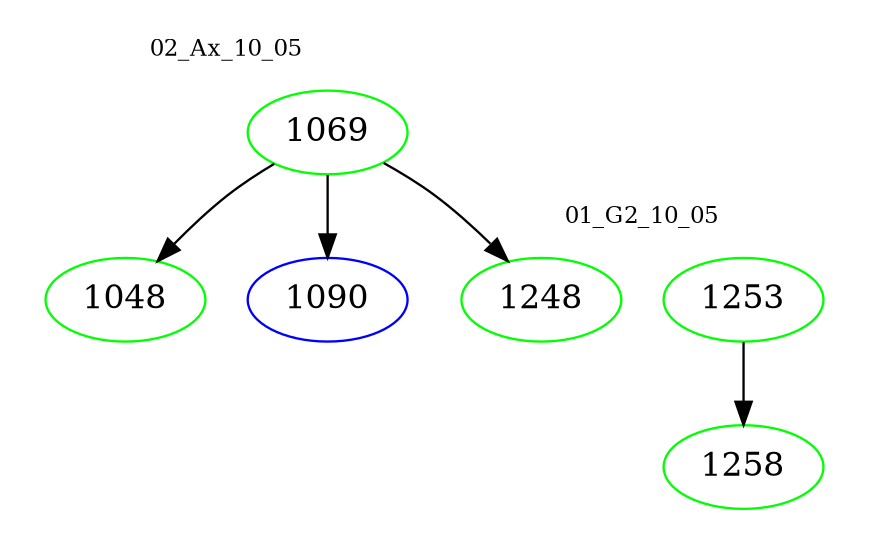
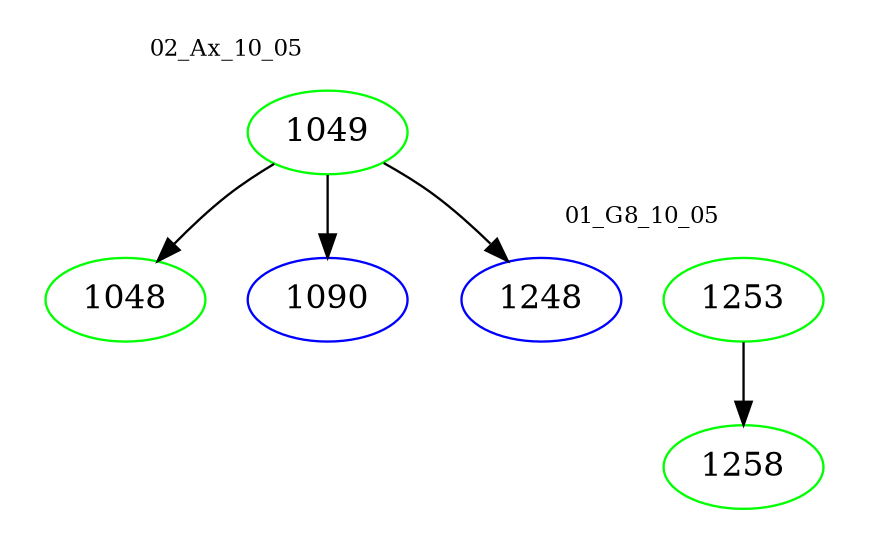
node "1069": label "1069" -> "1049"
cluster "01_G2_10_05": label "01_G2_10_05" -> "01_G8_10_05"
node "1248": color green -> blue
